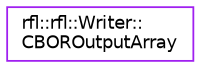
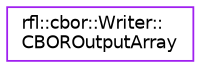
node "rfl::rfl::Writer:: CBOROutputArray": label "rfl::rfl::Writer:: CBOROutputArray" -> "rfl::cbor::Writer:: CBOROutputArray"
